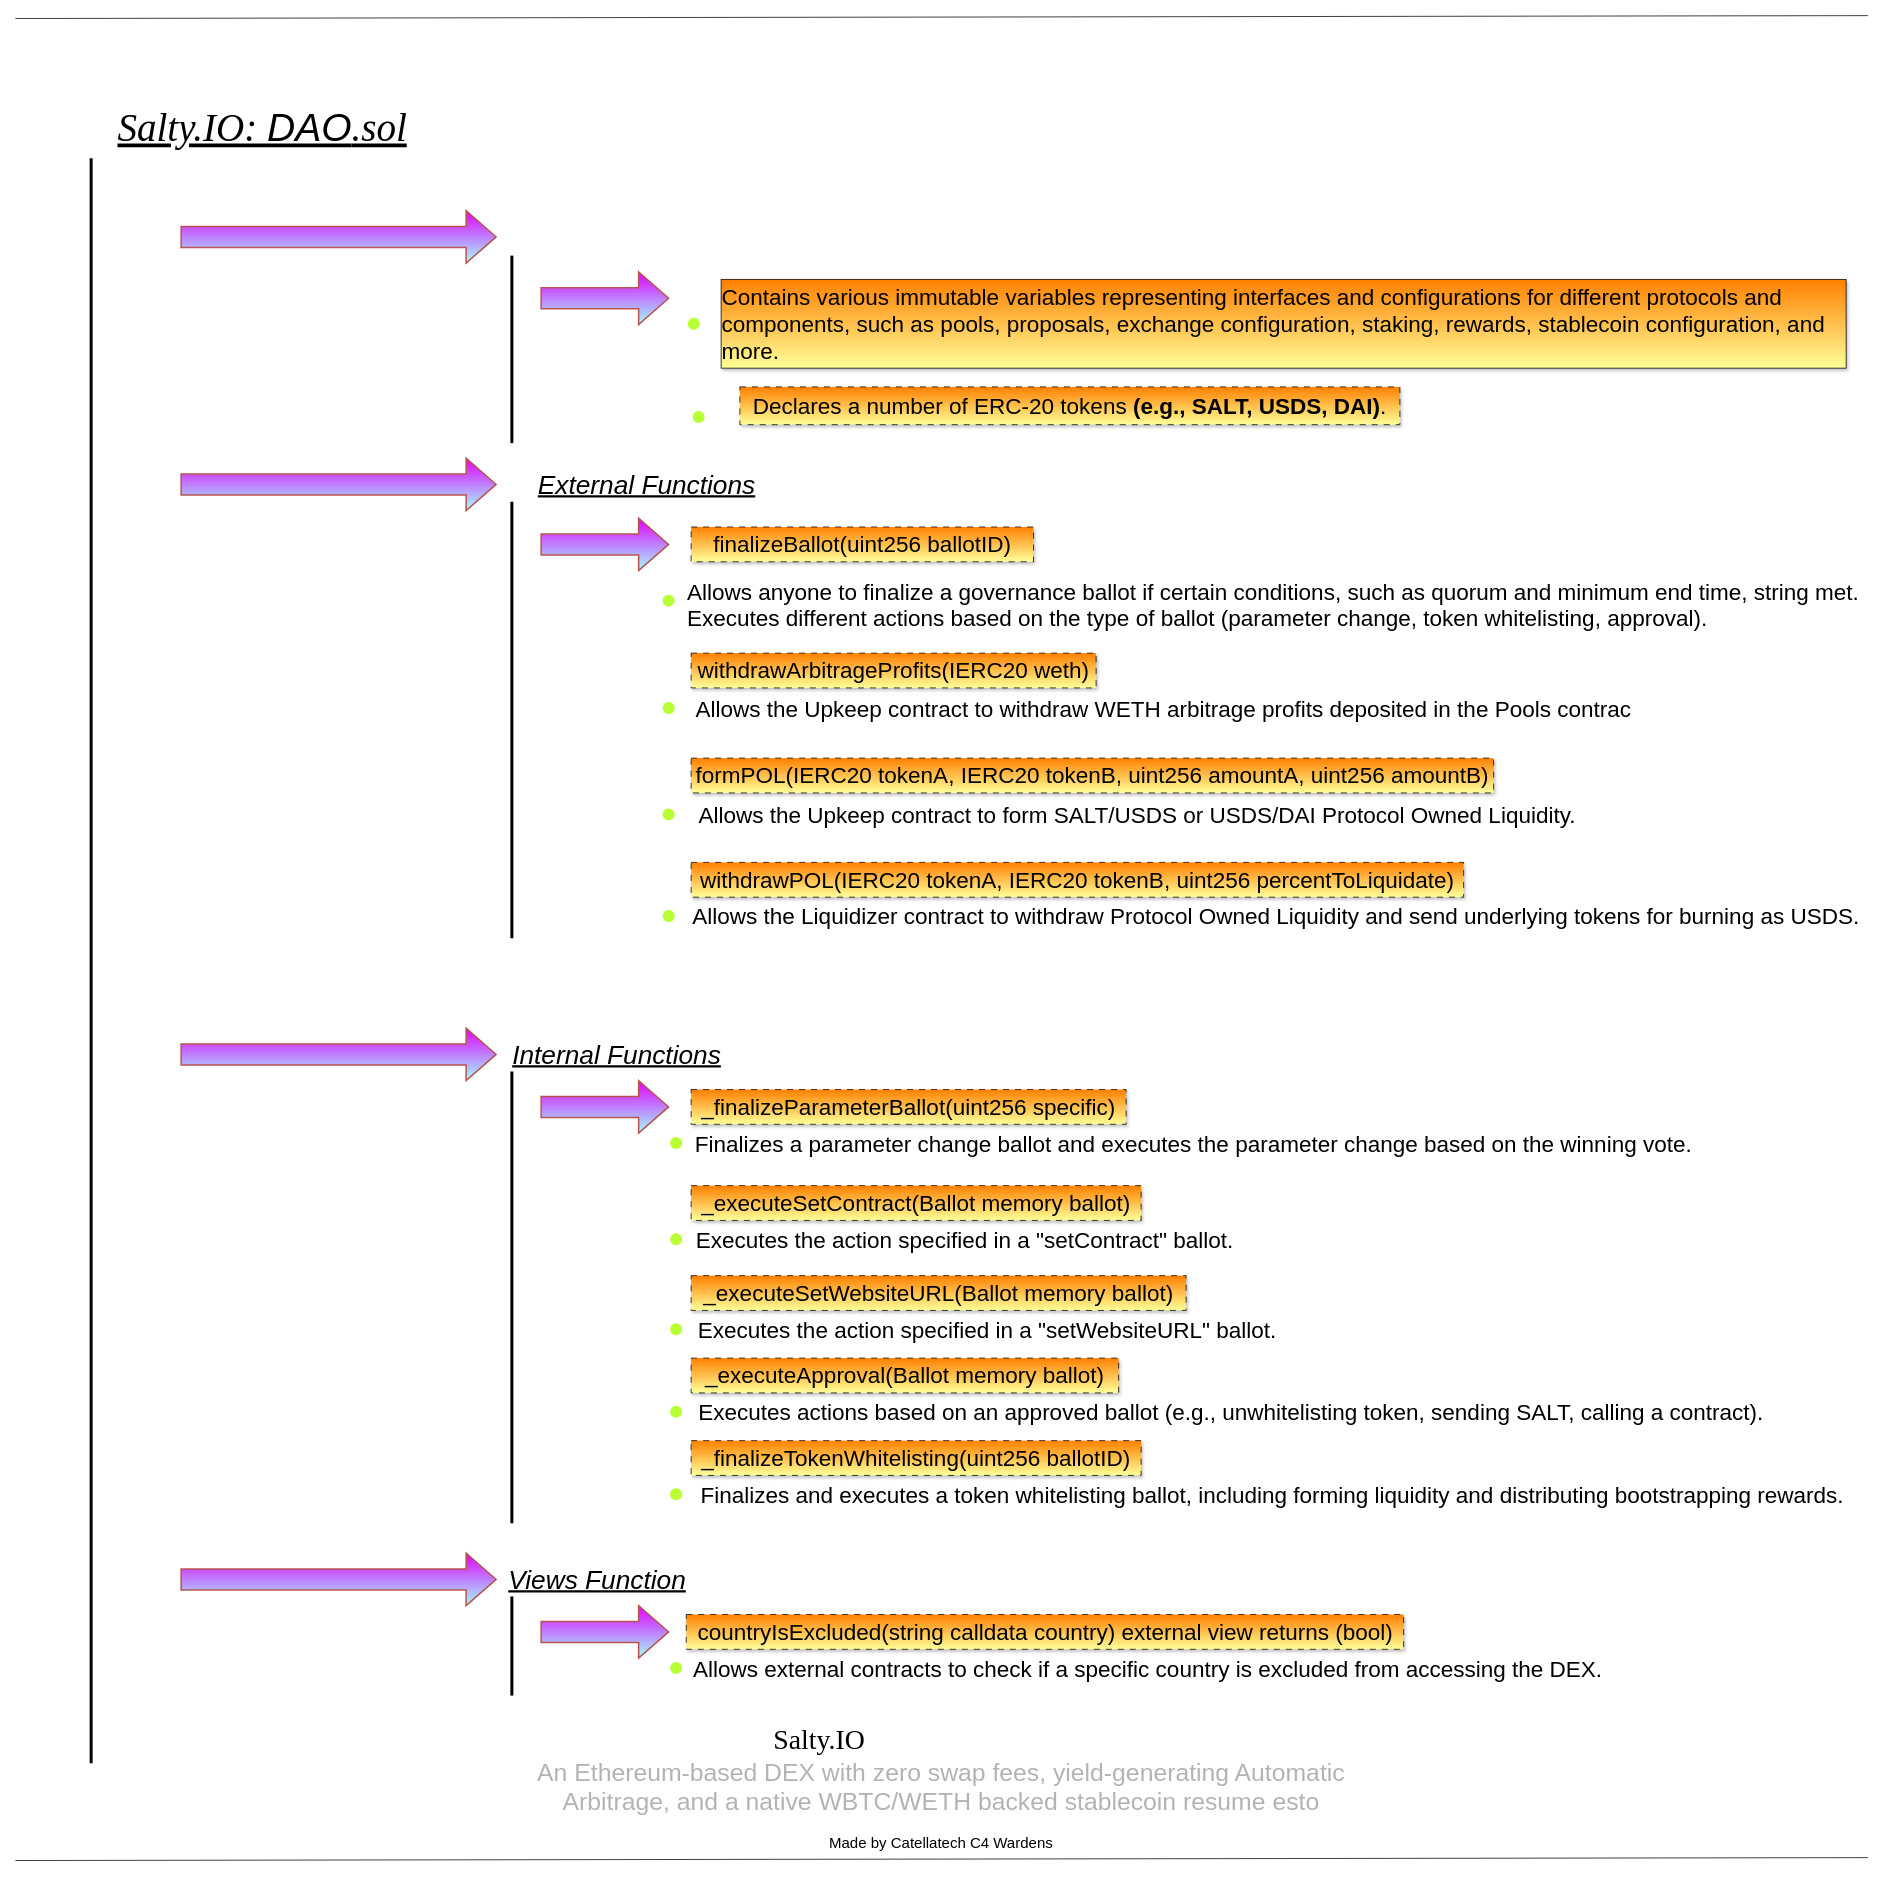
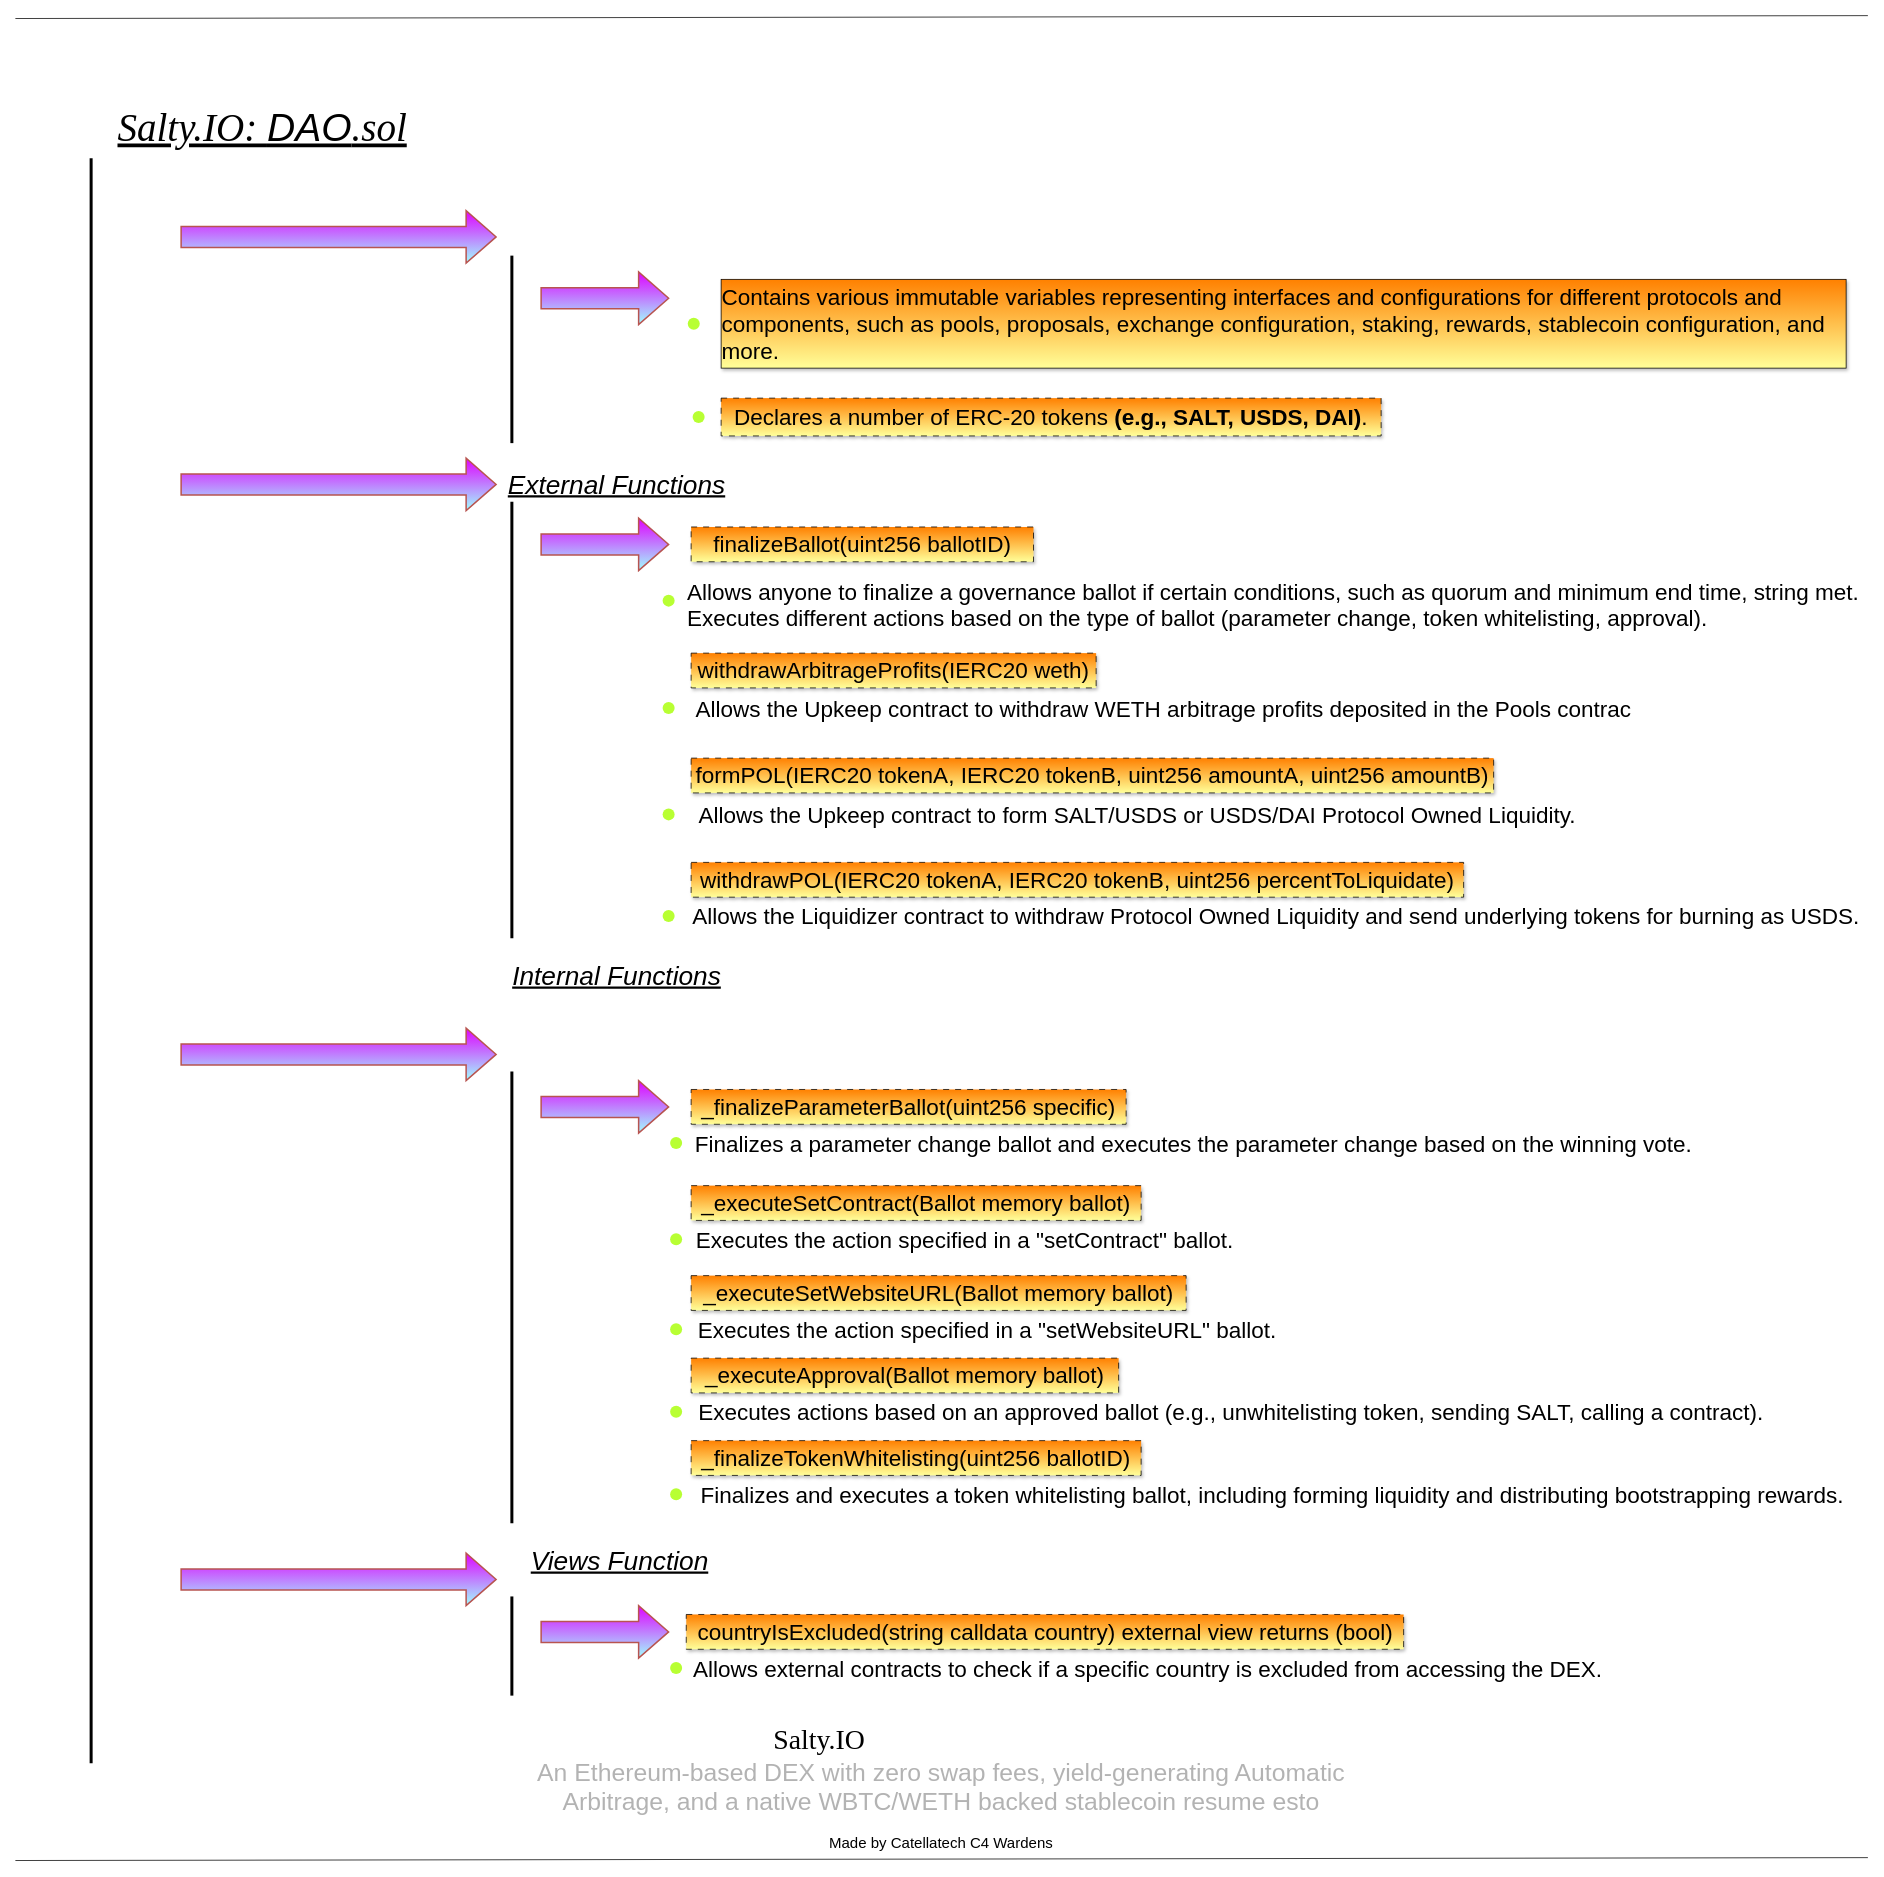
node "Declares a number of ERC-20 tokens (e.g., SALT, USDS, DAI).": moved (1070, 406) -> (1051, 417)
node "External Functions": moved (647, 484) -> (617, 484)
node "Internal Functions": moved (617, 1054) -> (617, 975)
node "Views Function": moved (597, 1579) -> (620, 1560)
